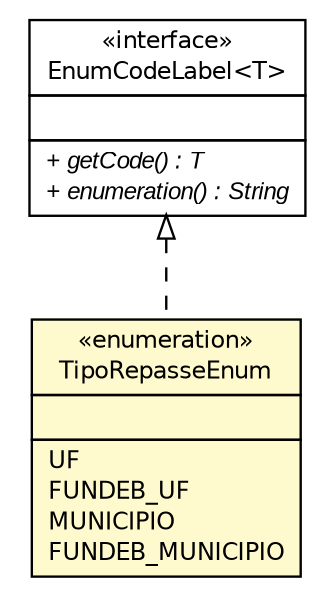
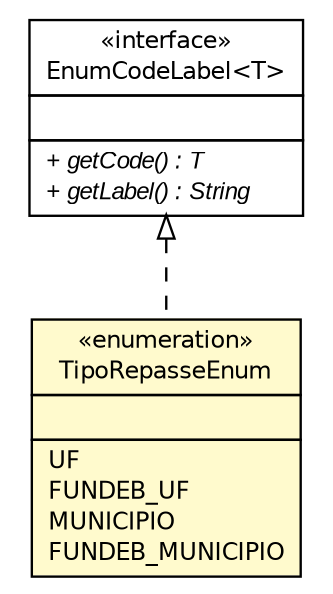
node "EnumCodeLabel<T>": text "+ enumeration() : String" -> "+ getLabel() : String"
